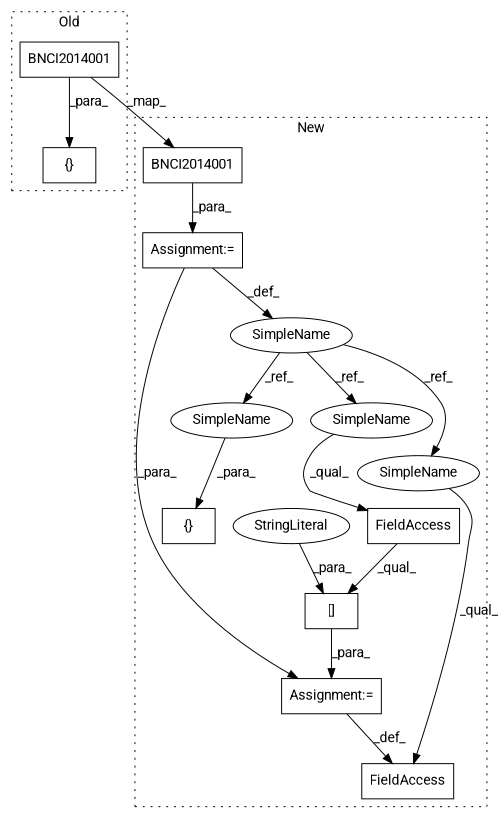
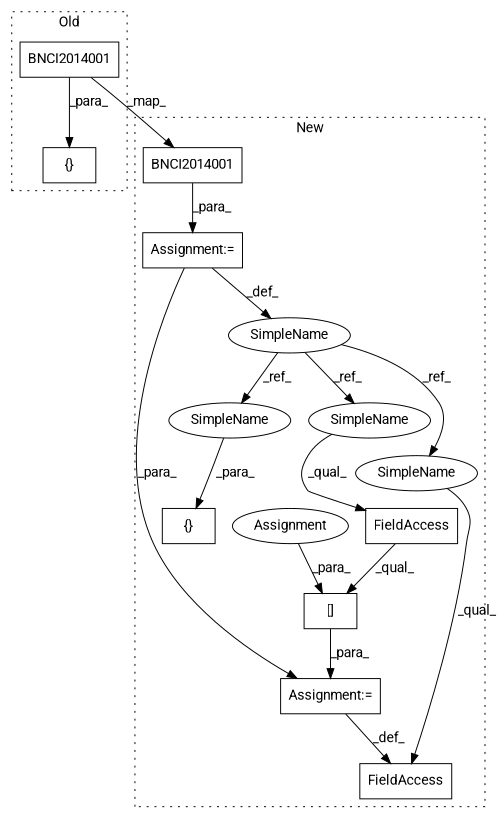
node "StringLiteral": label "StringLiteral" -> "Assignment"
